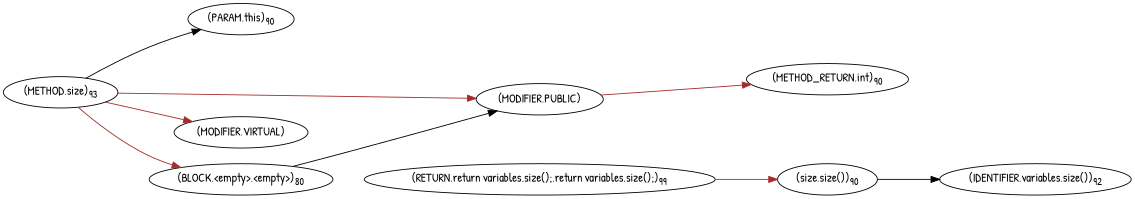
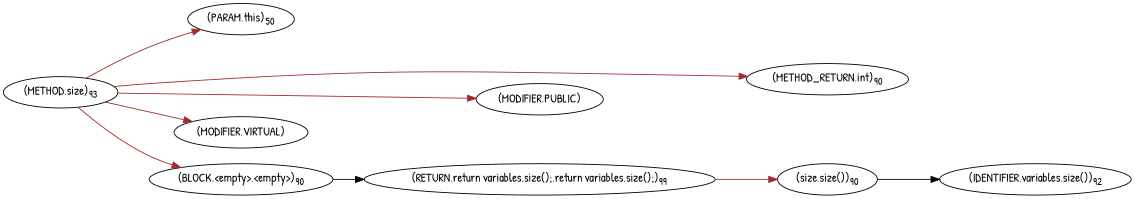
node "(PARAM,this)": text "90" -> "50"
edge "(METHOD,size)" -> "(PARAM,this)": color black -> brown
edge "(MODIFIER,PUBLIC)" -> "(METHOD_RETURN,int)": now "(METHOD,size)" -> "(METHOD_RETURN,int)"
edge "(BLOCK,<empty>,<empty>)" -> "(MODIFIER,PUBLIC)": now "(BLOCK,<empty>,<empty>)" -> "(RETURN,return variables.size();,return variables.size();)"
node "(BLOCK,<empty>,<empty>)": text "80" -> "90"
